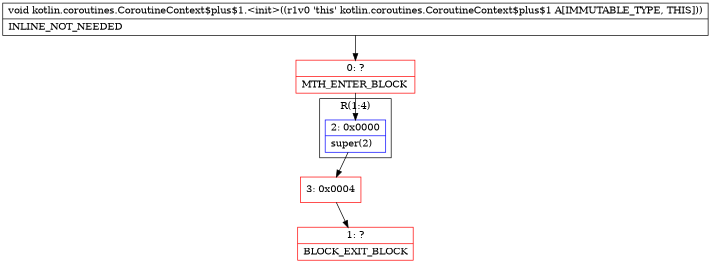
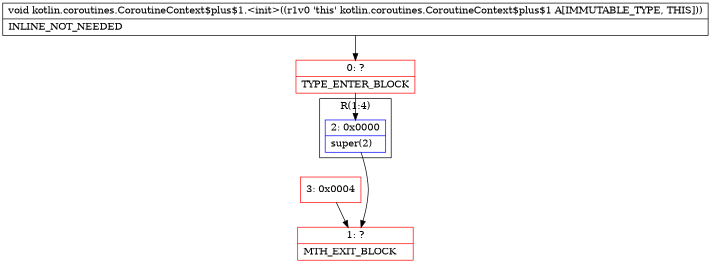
node "0: ?": text "MTH_ENTER_BLOCK" -> "TYPE_ENTER_BLOCK"
edge "2: 0x0000" -> "3: 0x0004": now "2: 0x0000" -> "1: ?"
node "1: ?": text "BLOCK_EXIT_BLOCK" -> "MTH_EXIT_BLOCK"
